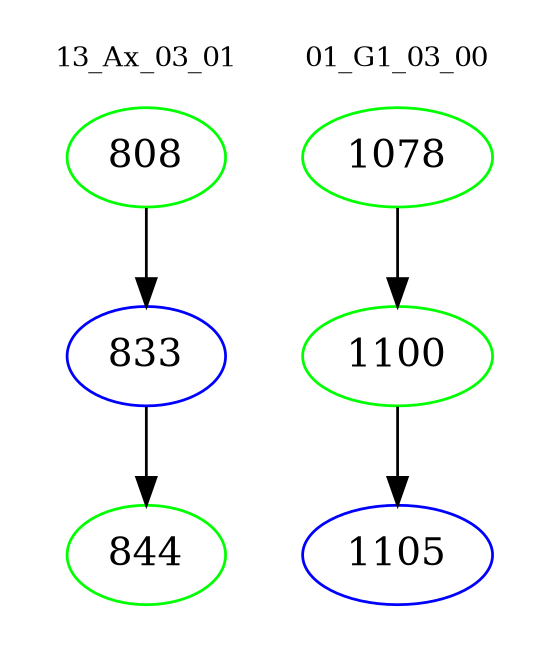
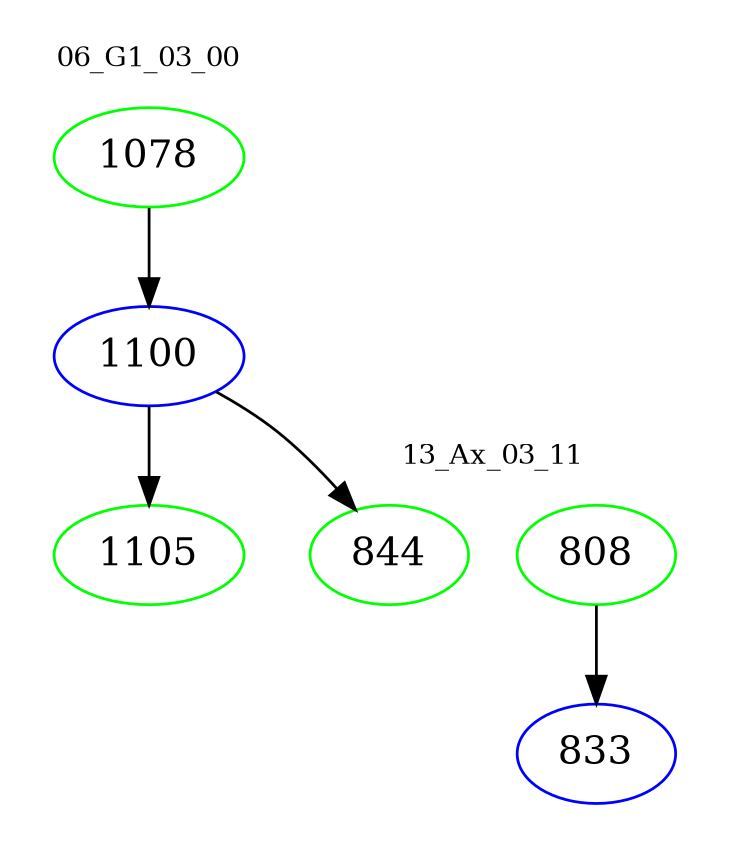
cluster "13_Ax_03_01": label "13_Ax_03_01" -> "13_Ax_03_11"
cluster "01_G1_03_00": label "01_G1_03_00" -> "06_G1_03_00"
node "1100": color green -> blue
edge "833" -> "844": now "1100" -> "844"
node "1105": color blue -> green
